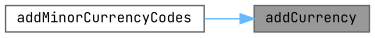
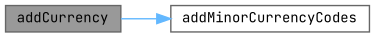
edge "addMinorCurrencyCodes" -> "addCurrency": reversed
